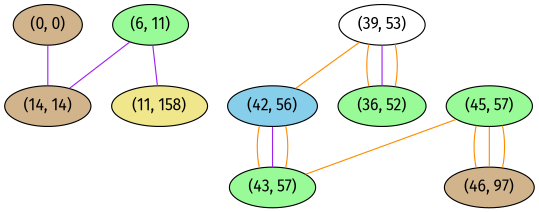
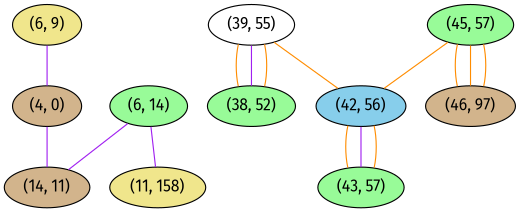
node "(6, 9)": added
node "(0, 0)": label "(0, 0)" -> "(4, 0)"
node "(6, 11)": label "(6, 11)" -> "(6, 14)"
node "(39, 53)": label "(39, 53)" -> "(39, 55)"
node "(14, 14)": label "(14, 14)" -> "(14, 11)"
node "(36, 52)": label "(36, 52)" -> "(38, 52)"
edge "(45, 57)" -- "(43, 57)": now "(45, 57)" -- "(42, 56)"
